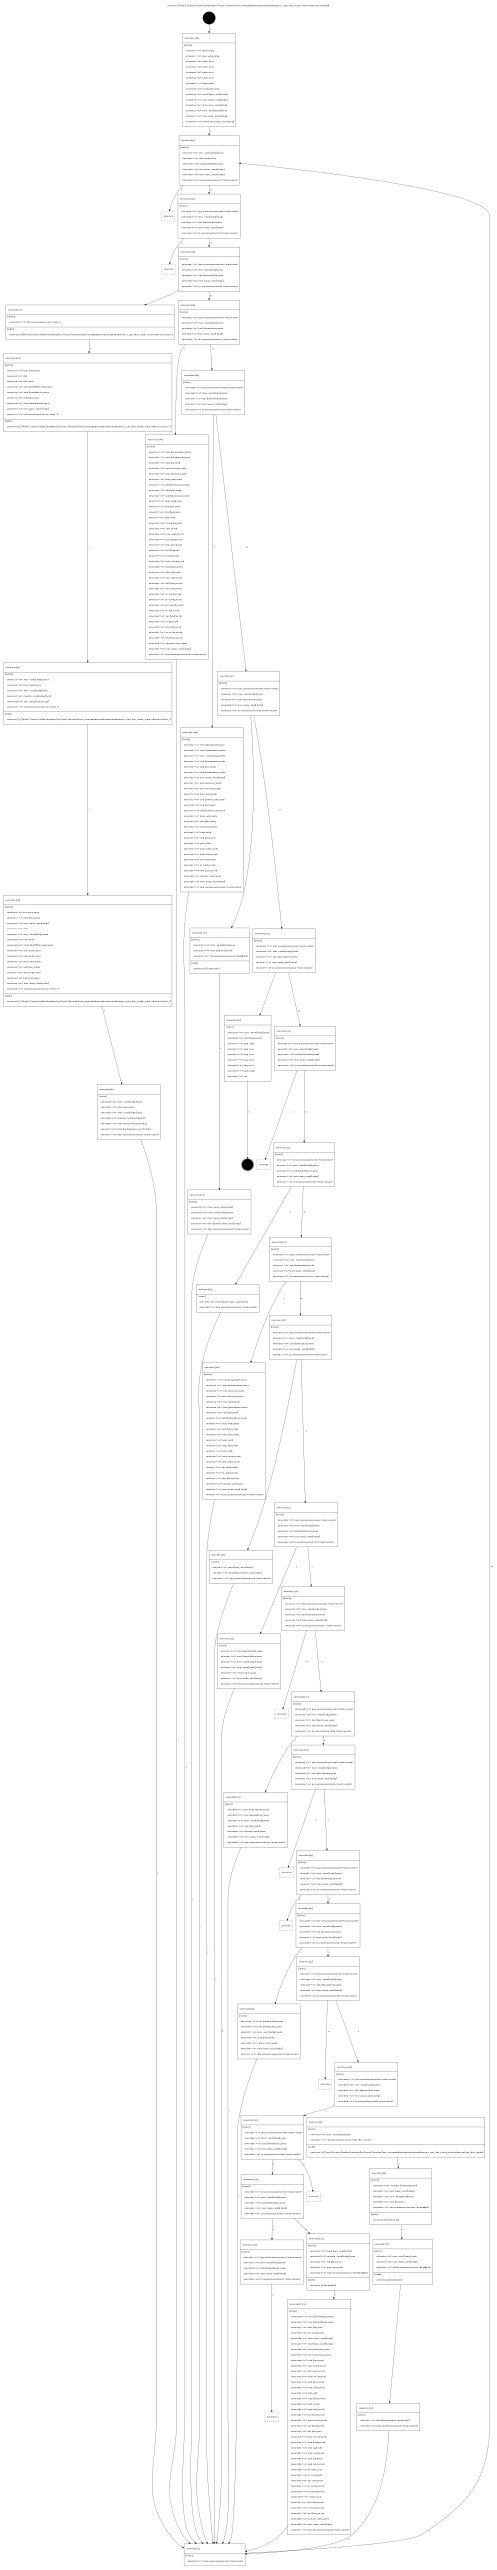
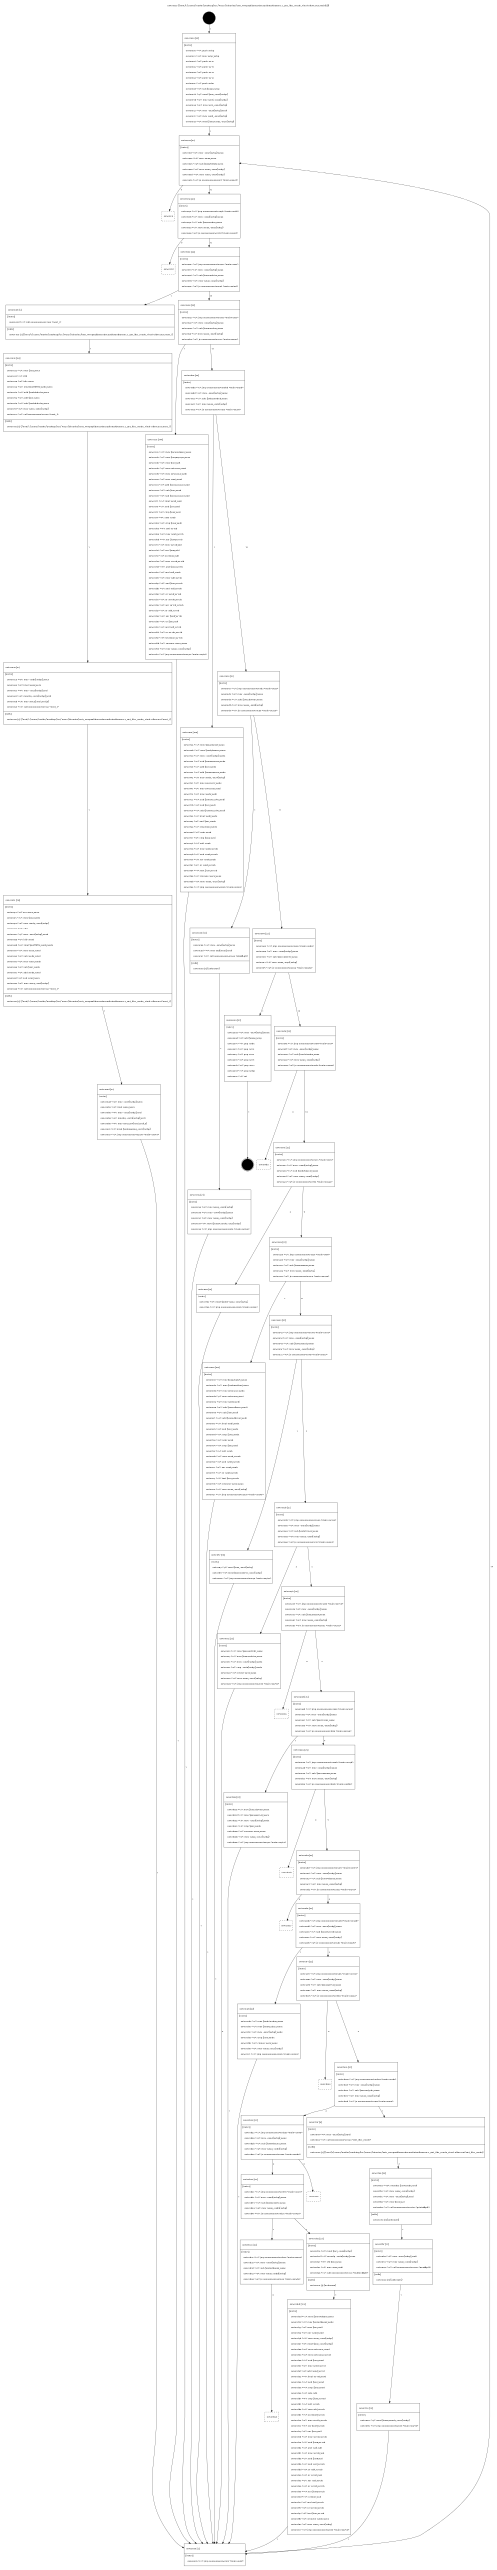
edge "0x401b0a [25]" -> "0x401f9f [9]": added, label "1"
